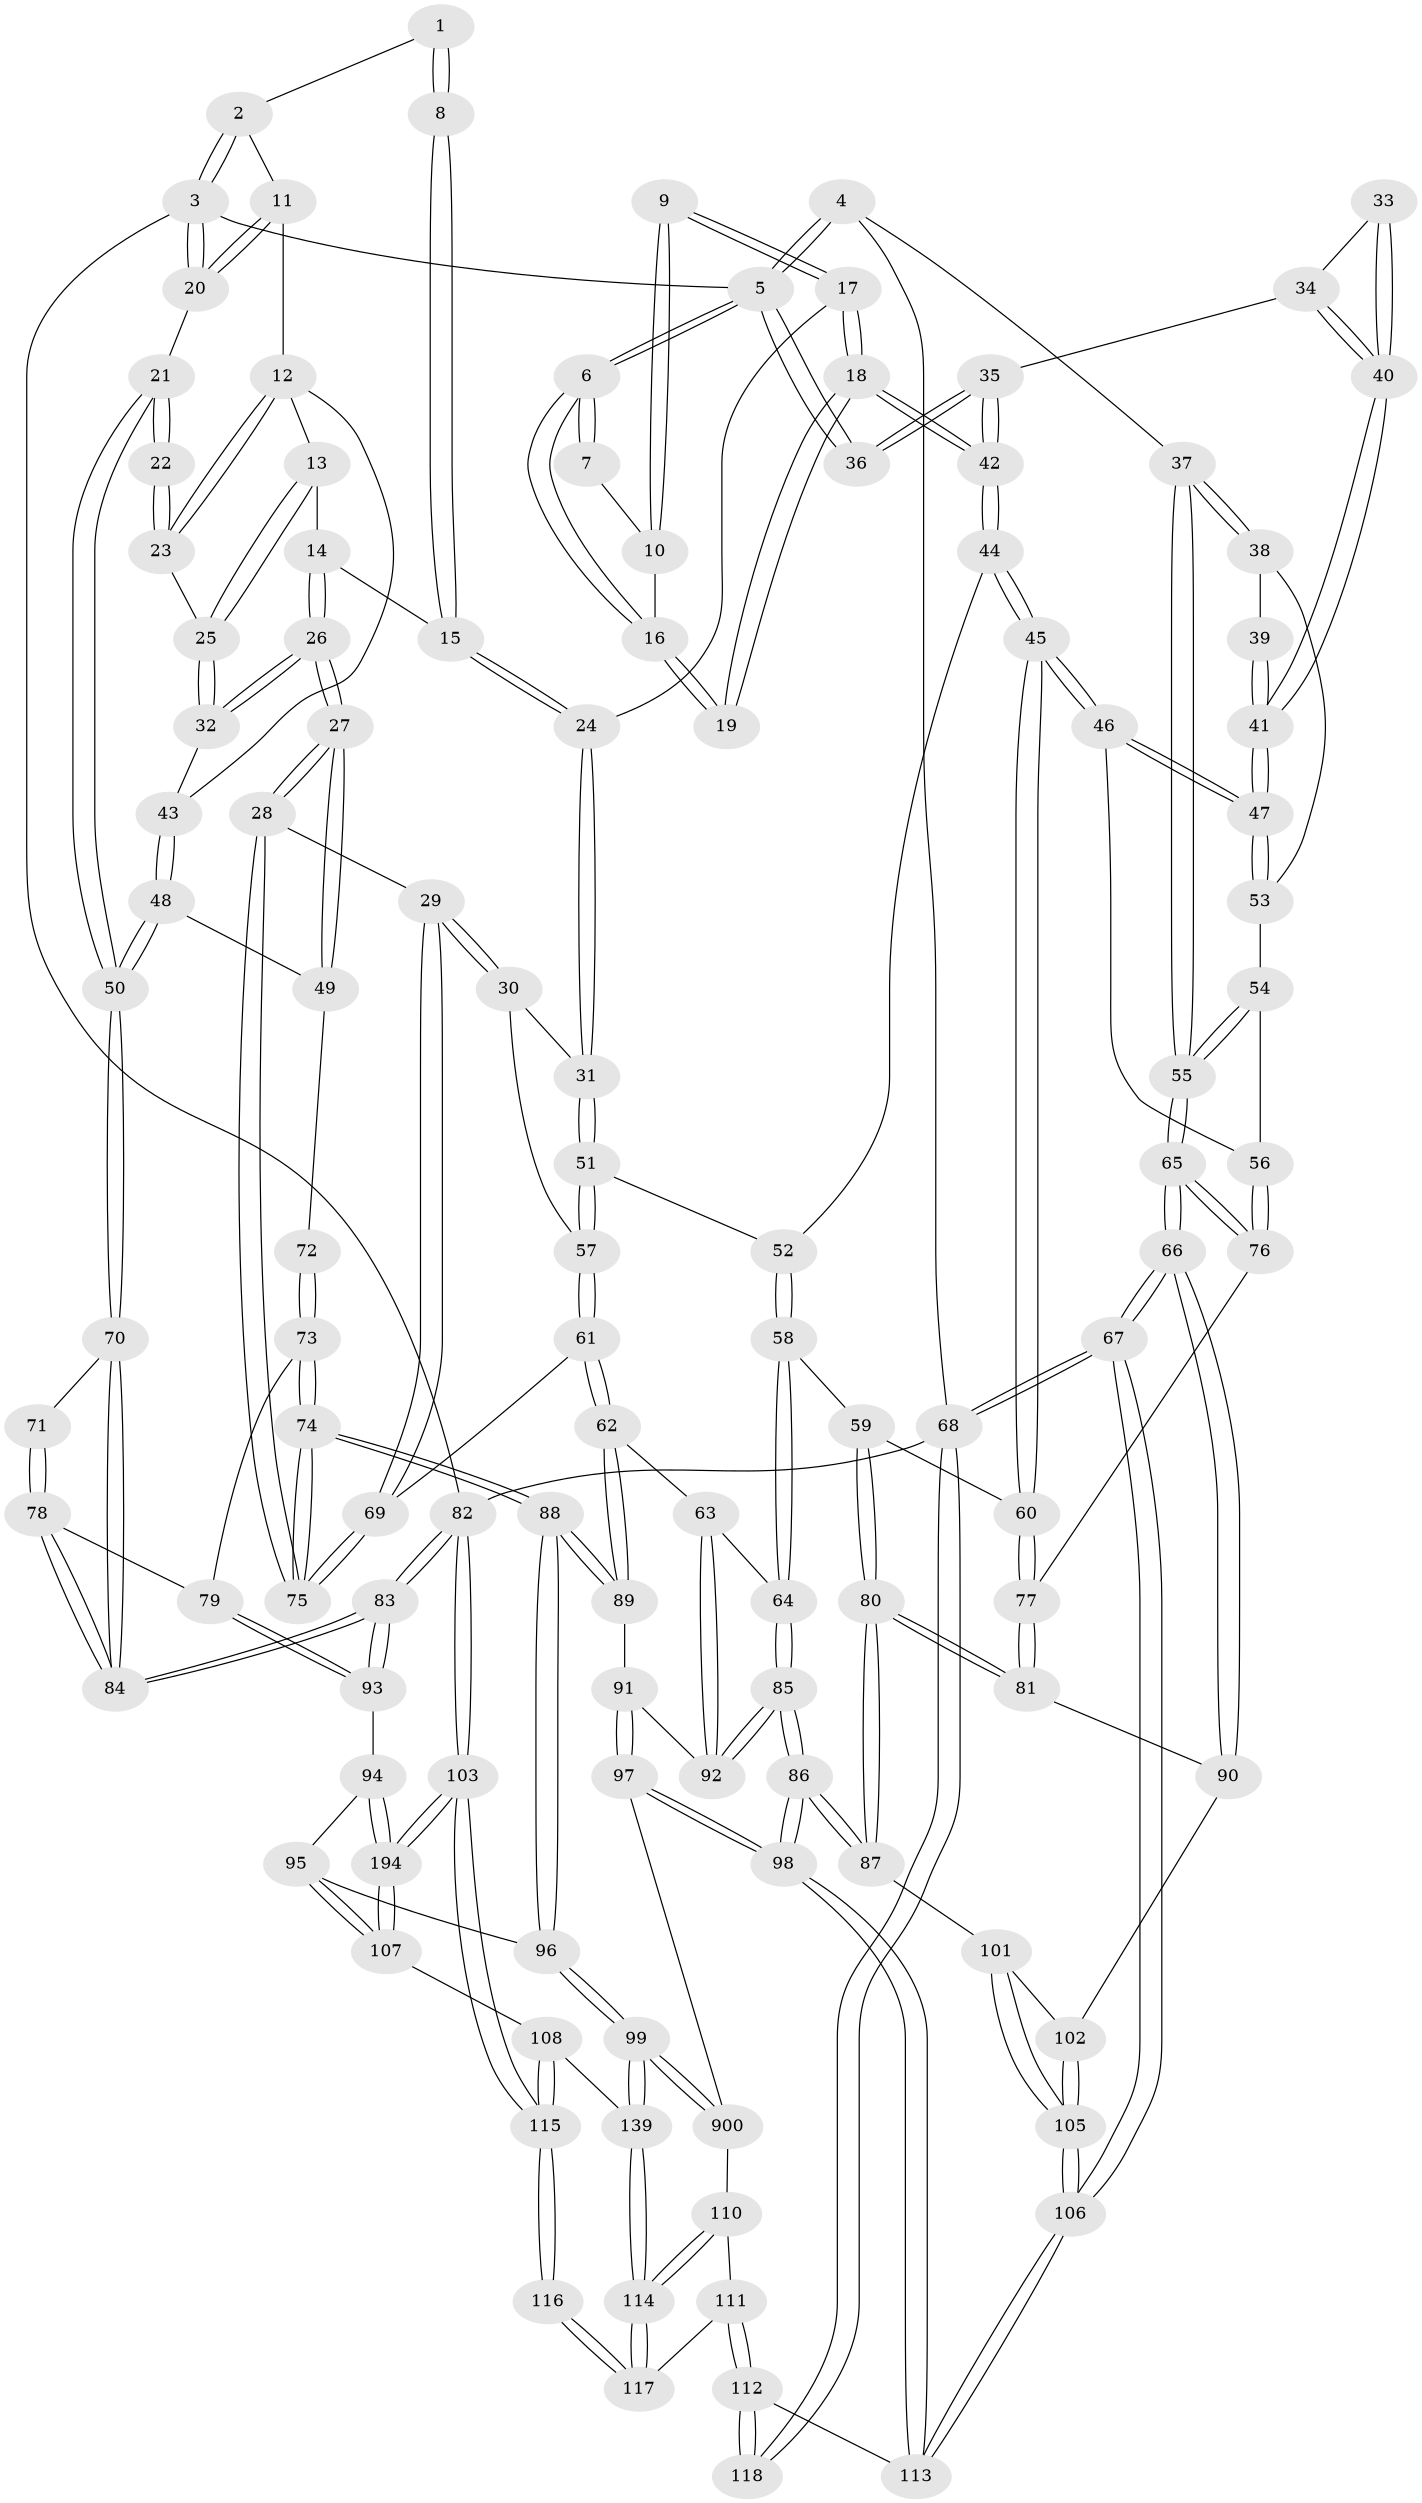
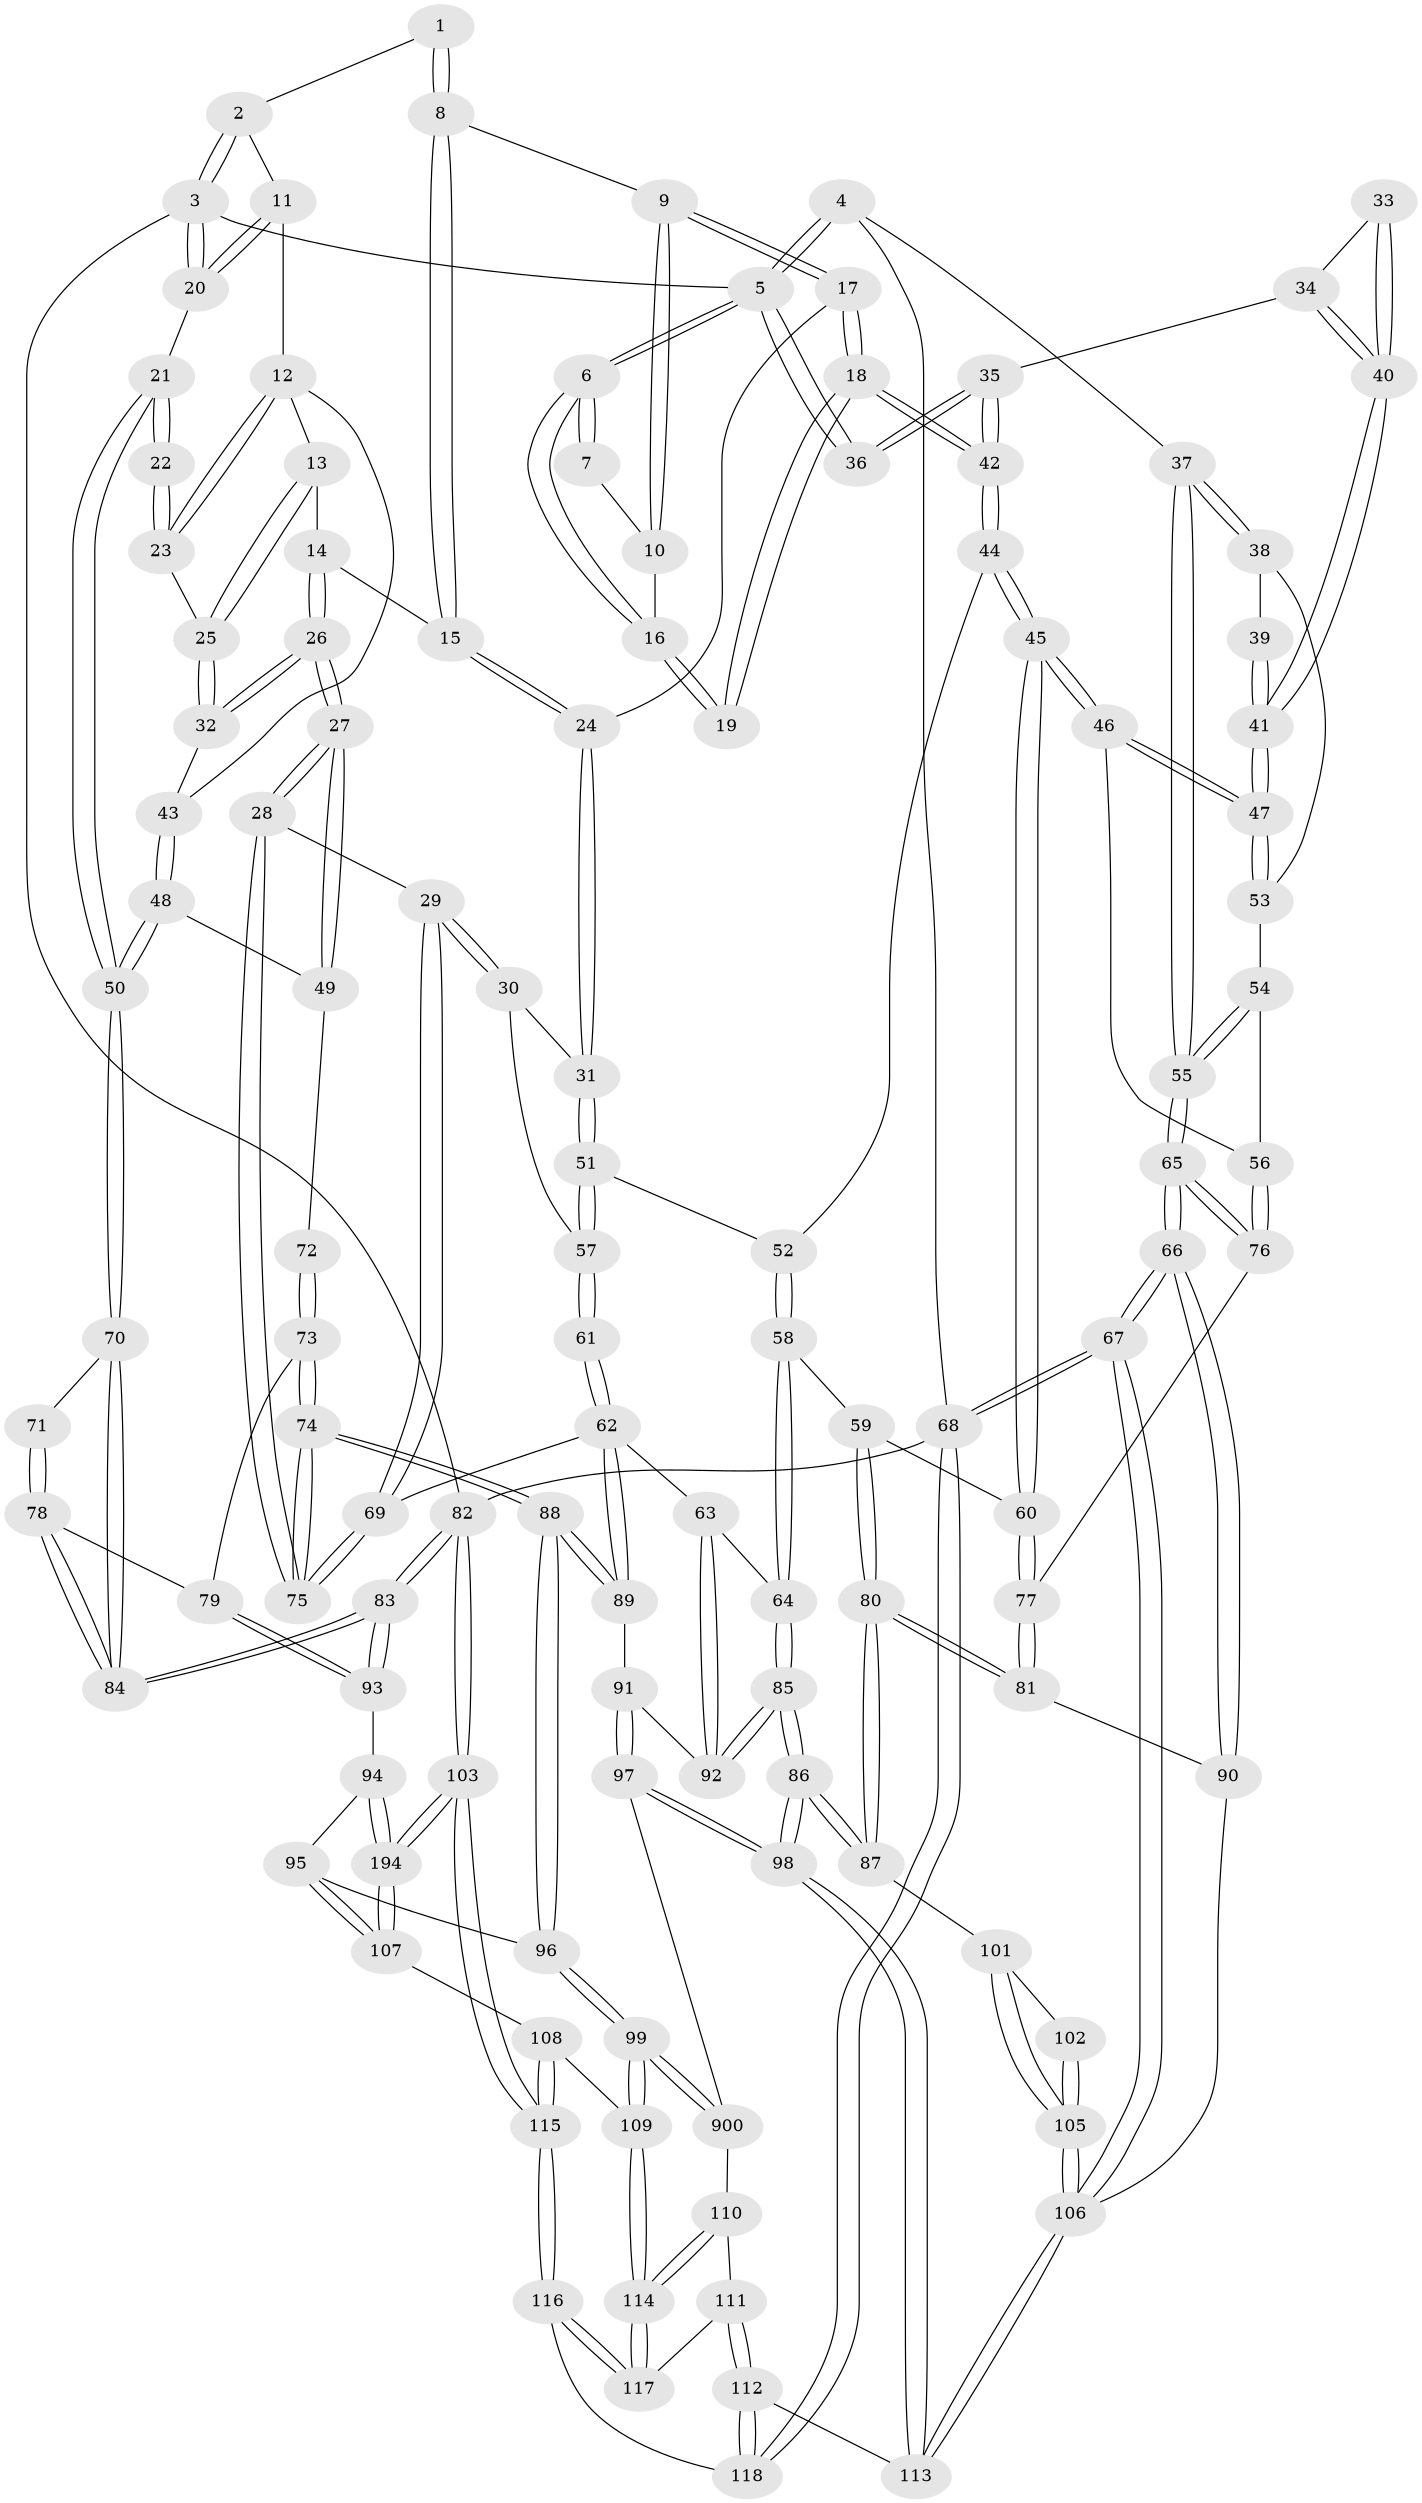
edge "8" -- "9": added
edge "61" -- "69": now "62" -- "69"
edge "90" -- "102": now "90" -- "106"
node "139": label "139" -> "109"
edge "116" -- "118": added
